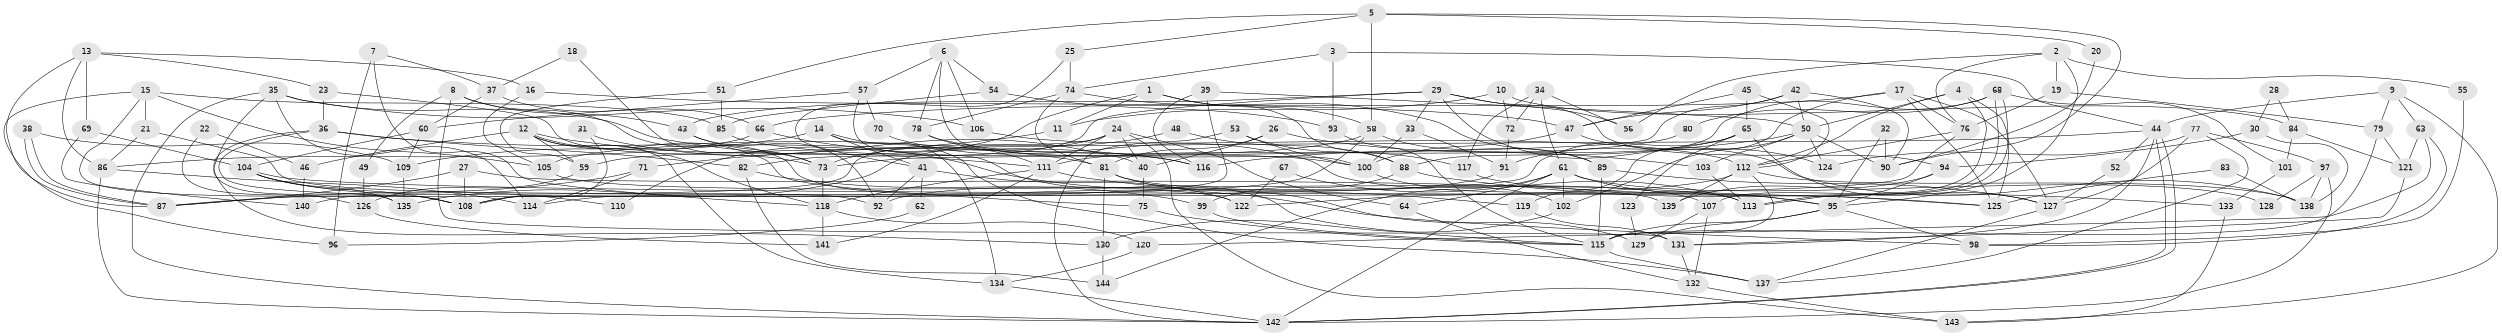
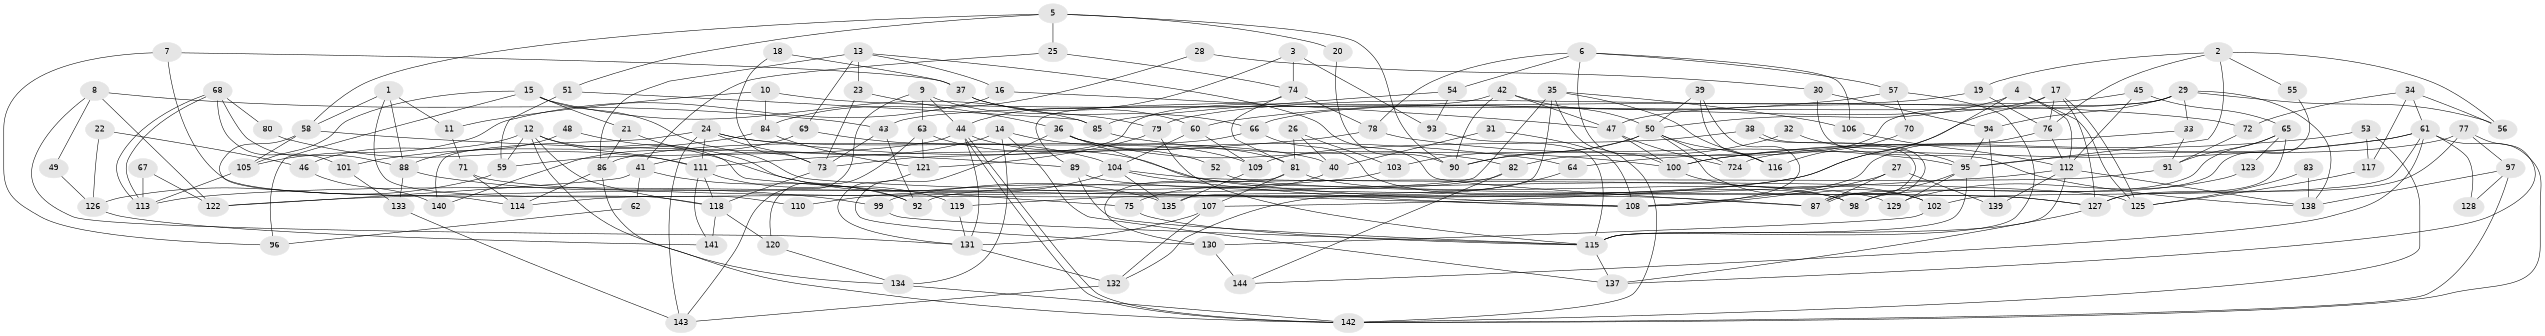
node "124": label "124" -> "724"
edge "107" -- "129": now "107" -- "131"
